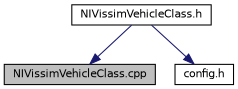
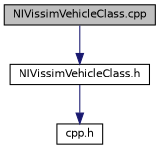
edge "NIVissimVehicleClass.h" -> "NIVissimVehicleClass.cpp": reversed
node "config.h": label "config.h" -> "cpp.h"
